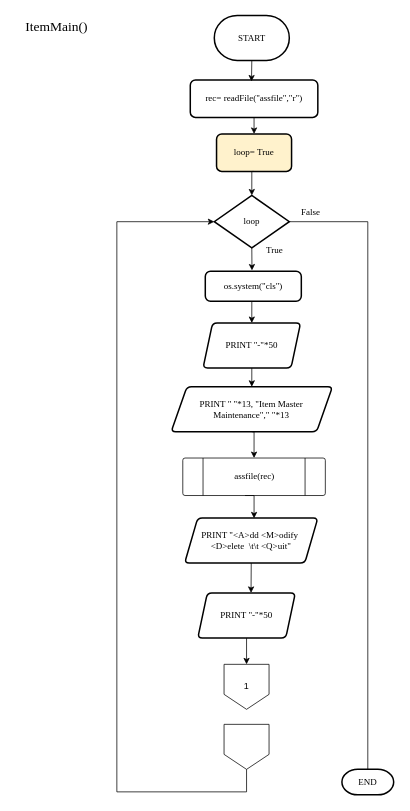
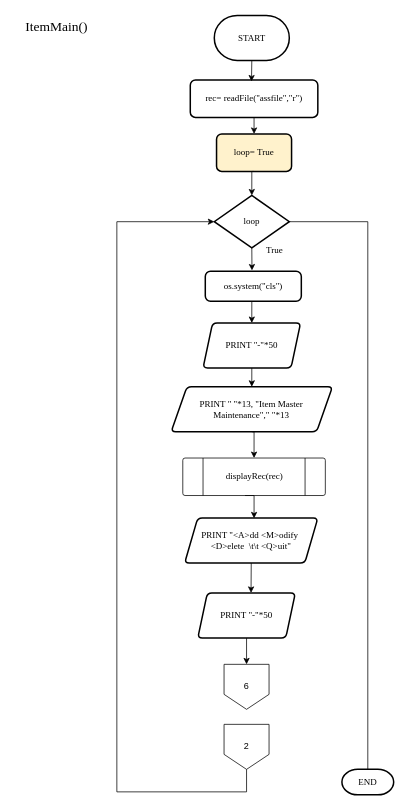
node "False": removed
node "assfile(rec)": label "assfile(rec)" -> "displayRec(rec)"
node "1": label "1" -> "6"
node "2": added
